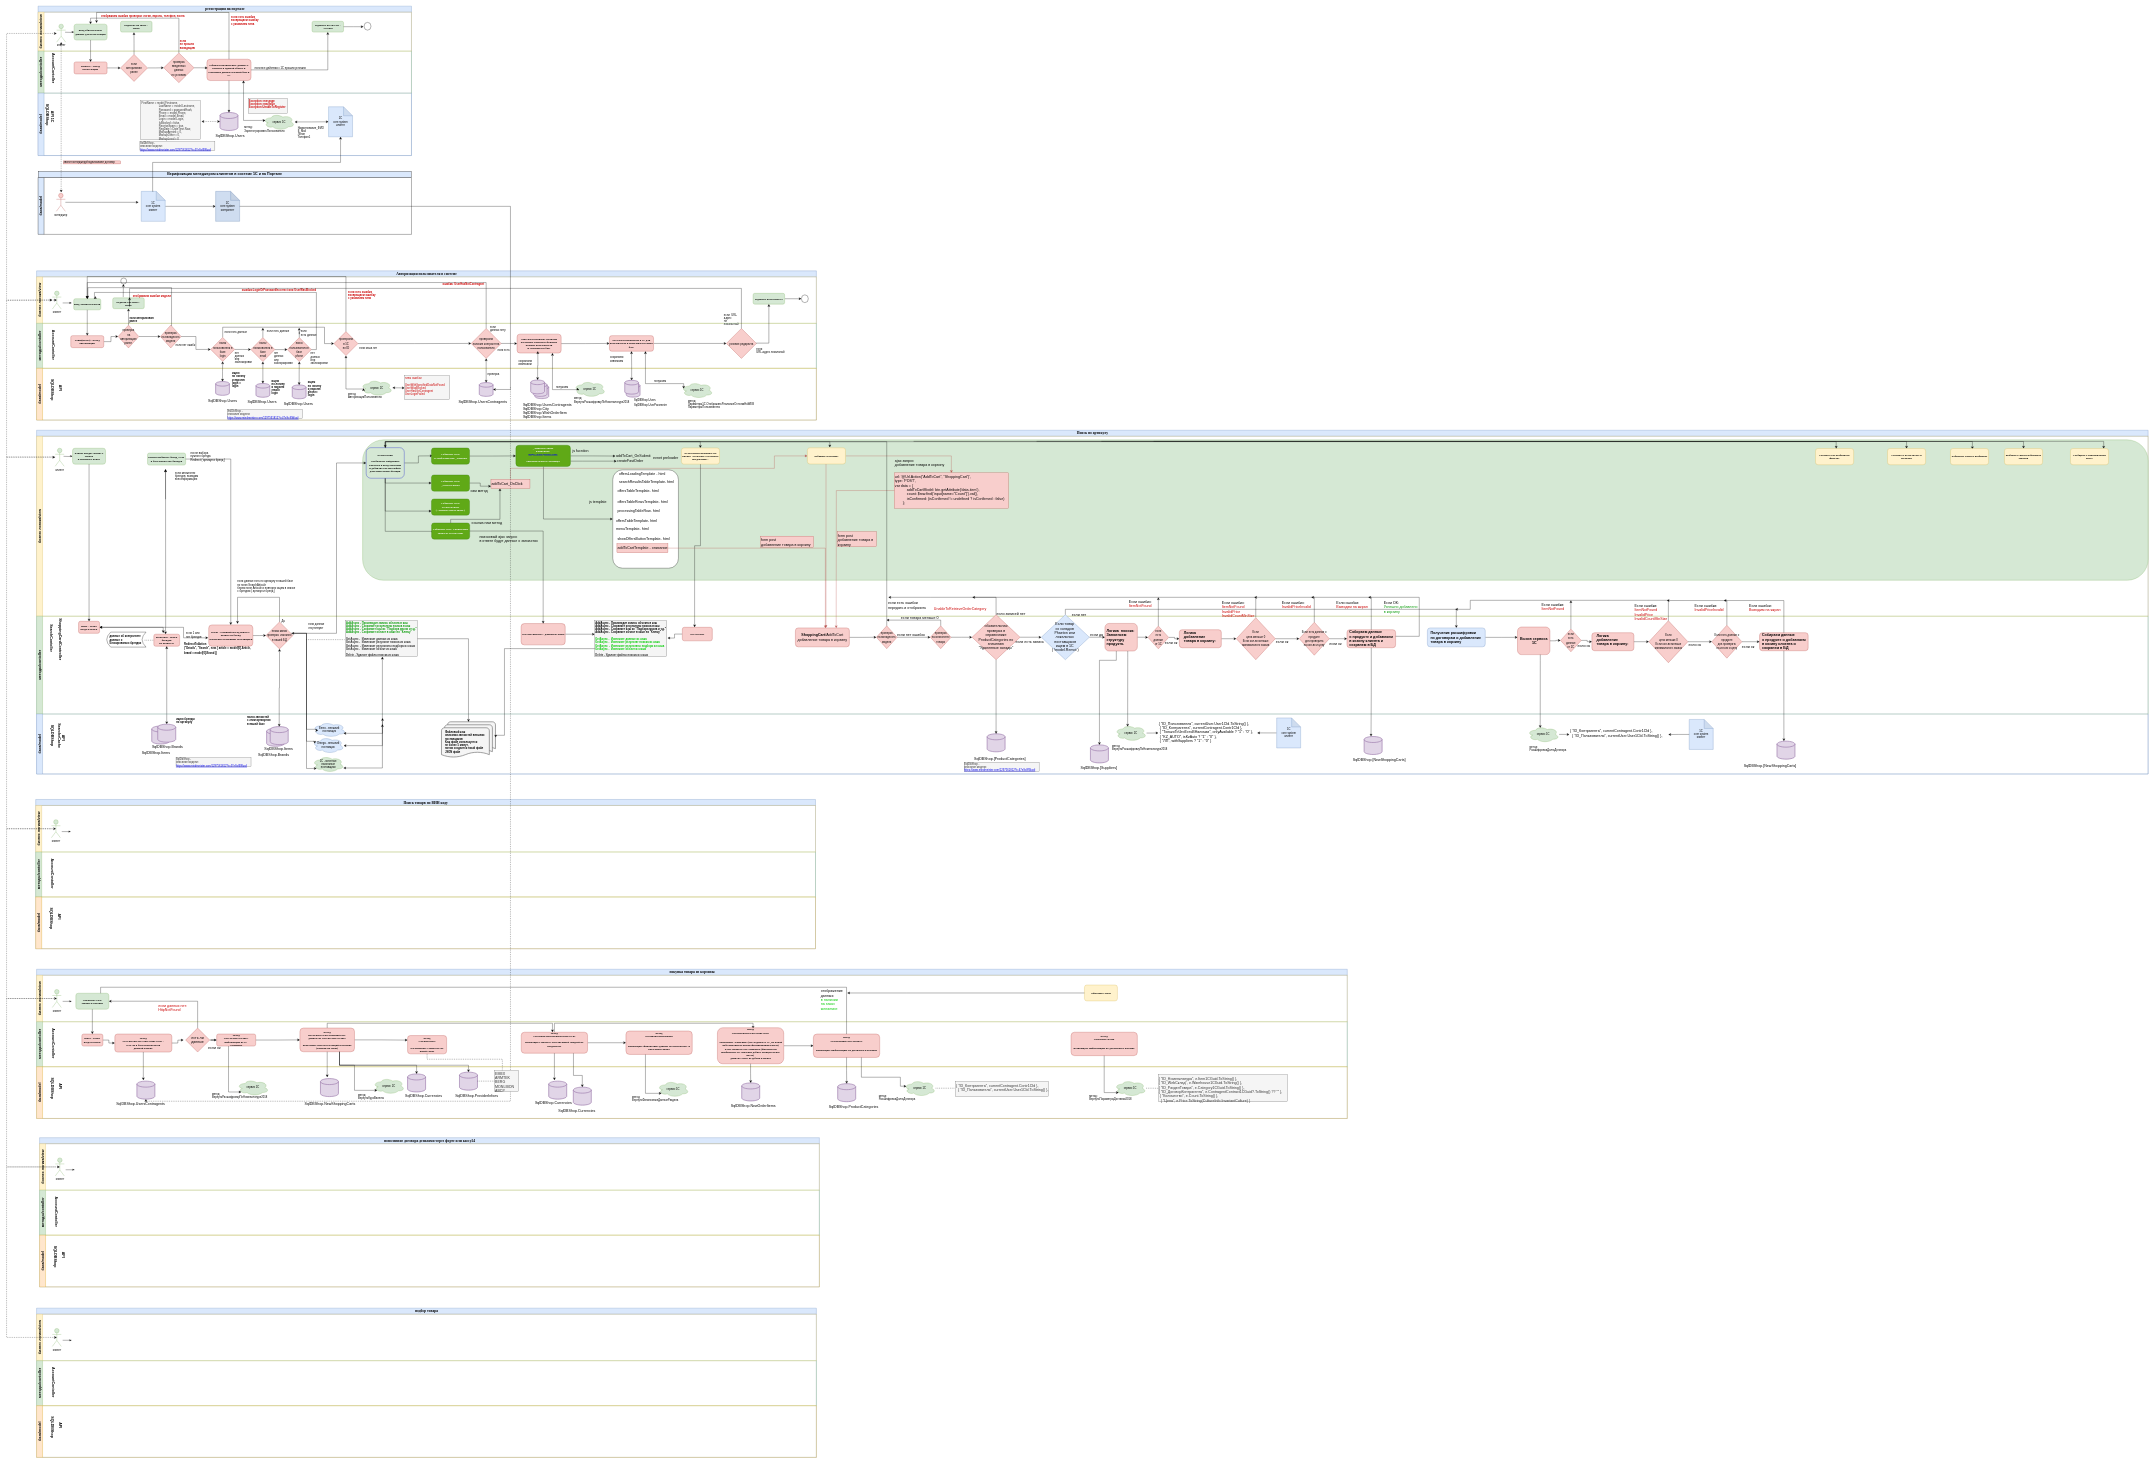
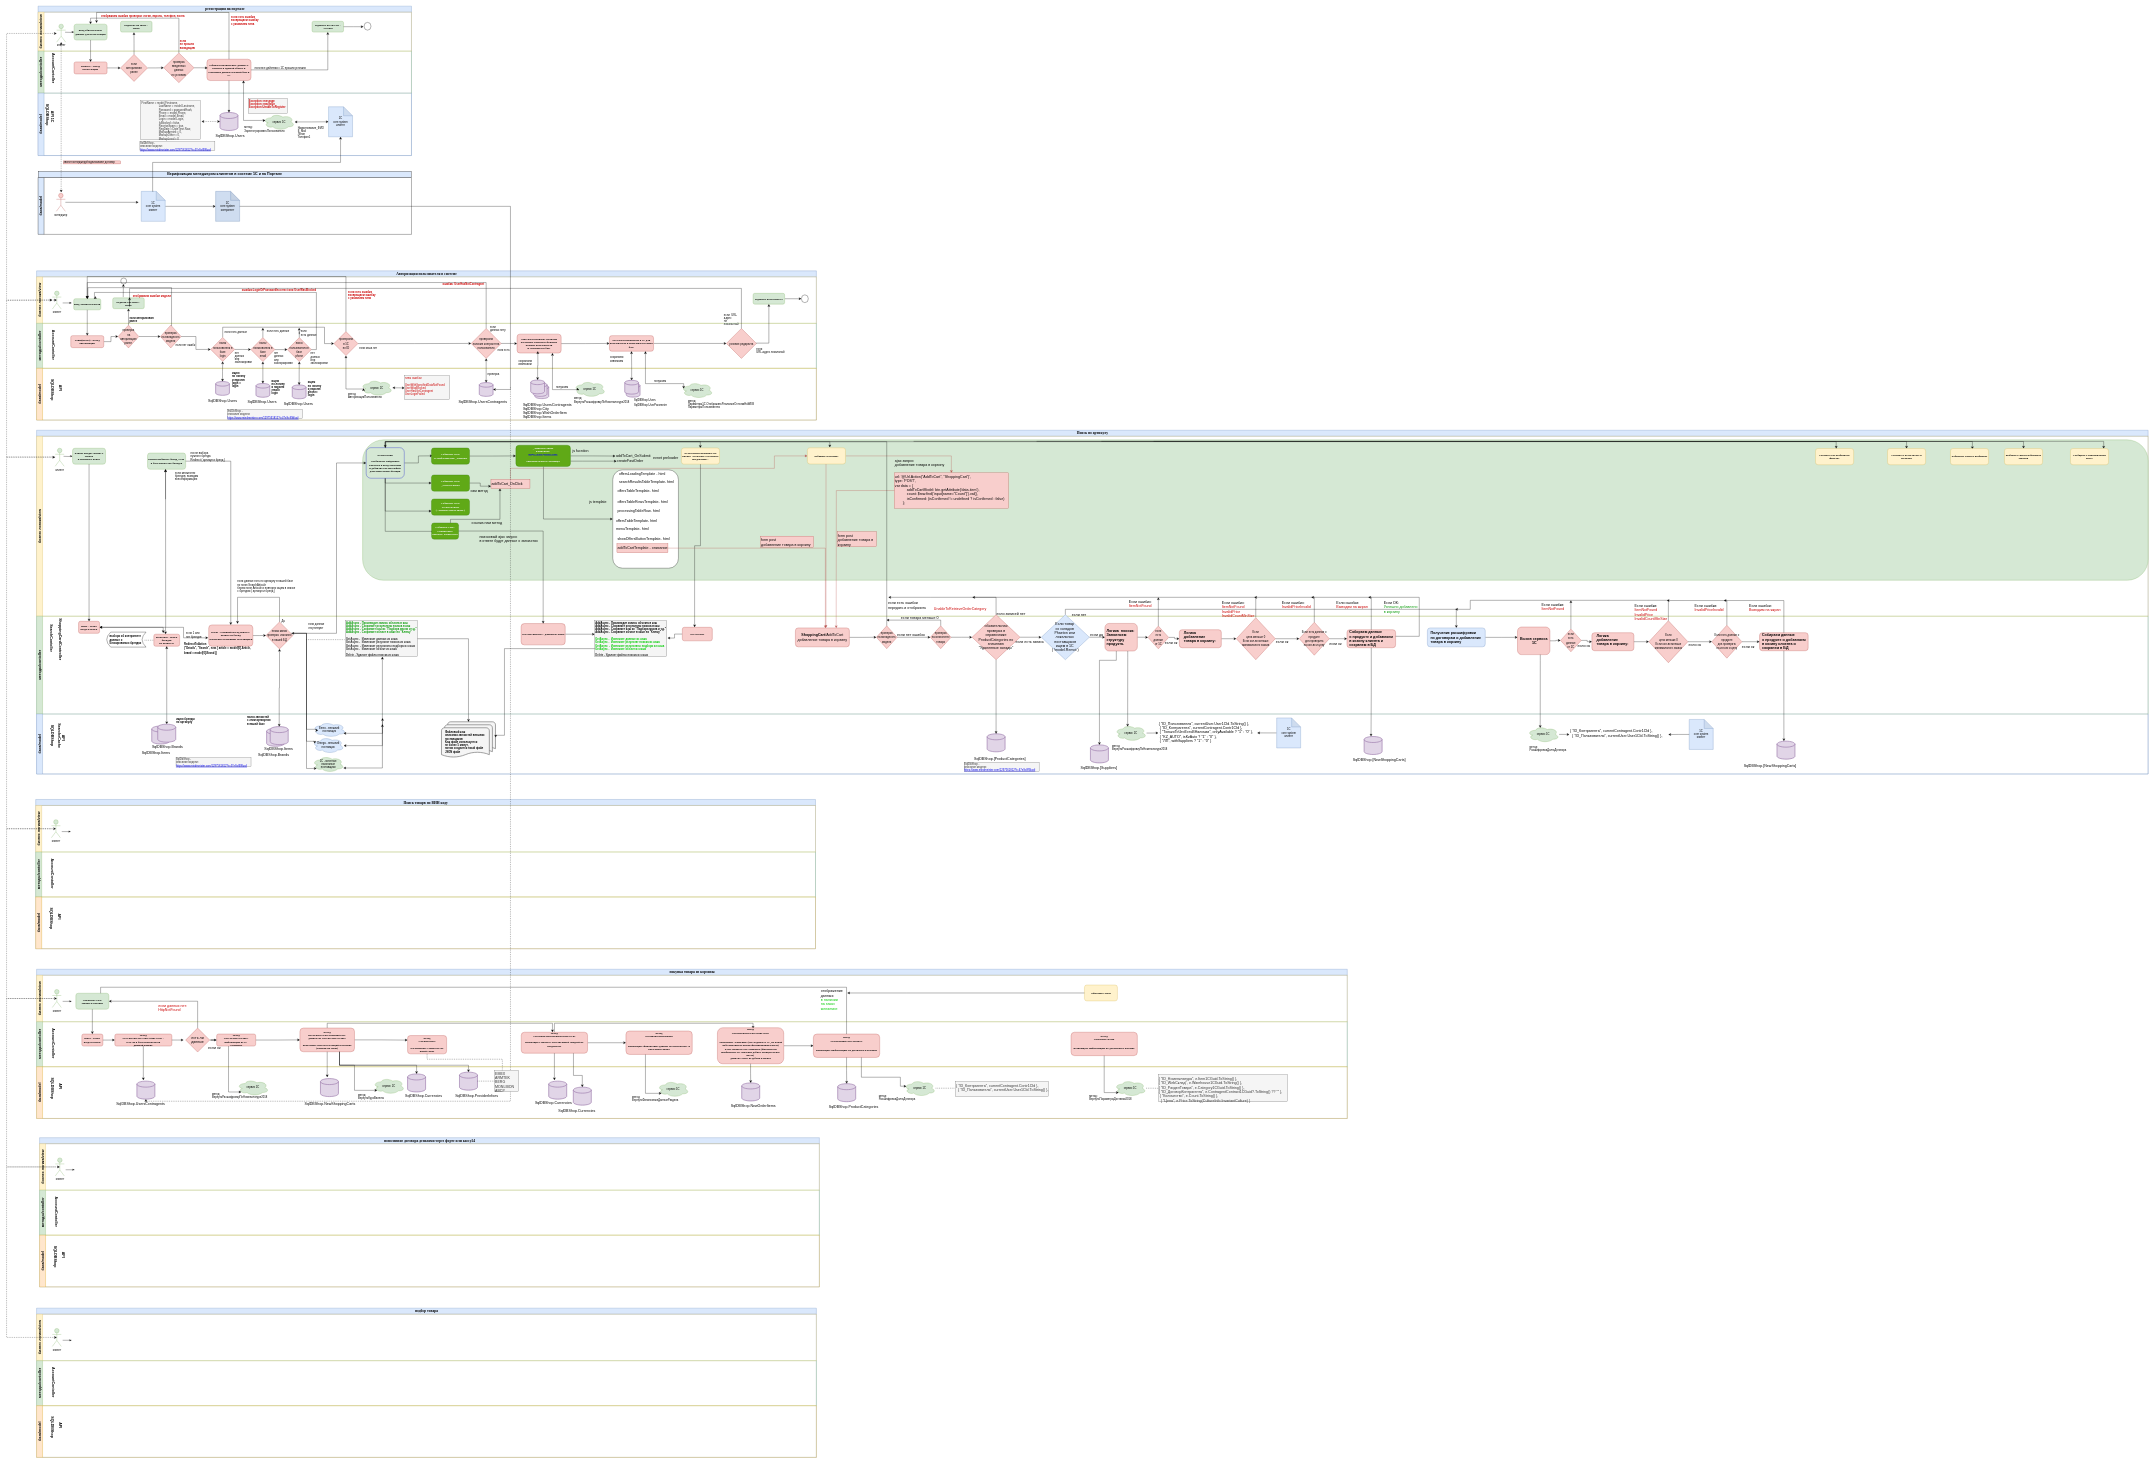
node "клиент выбирает бренд, если в базе множество брендов": size 38x12 -> 38x16
node "Собираем View/ Скриптовые запросы. DetailScript": size 38x16 -> 27x16
node "данные об контрагенте данные о блокированых брендах": label "данные об контрагенте данные о блокированых брендах" -> "выбора об контрагенте данные о блокированых брендах"
node "метод GetCurrentUserContrAgentAsync - есть ли в базе контрагентов данный клиент": size 57x18 -> 57x12
